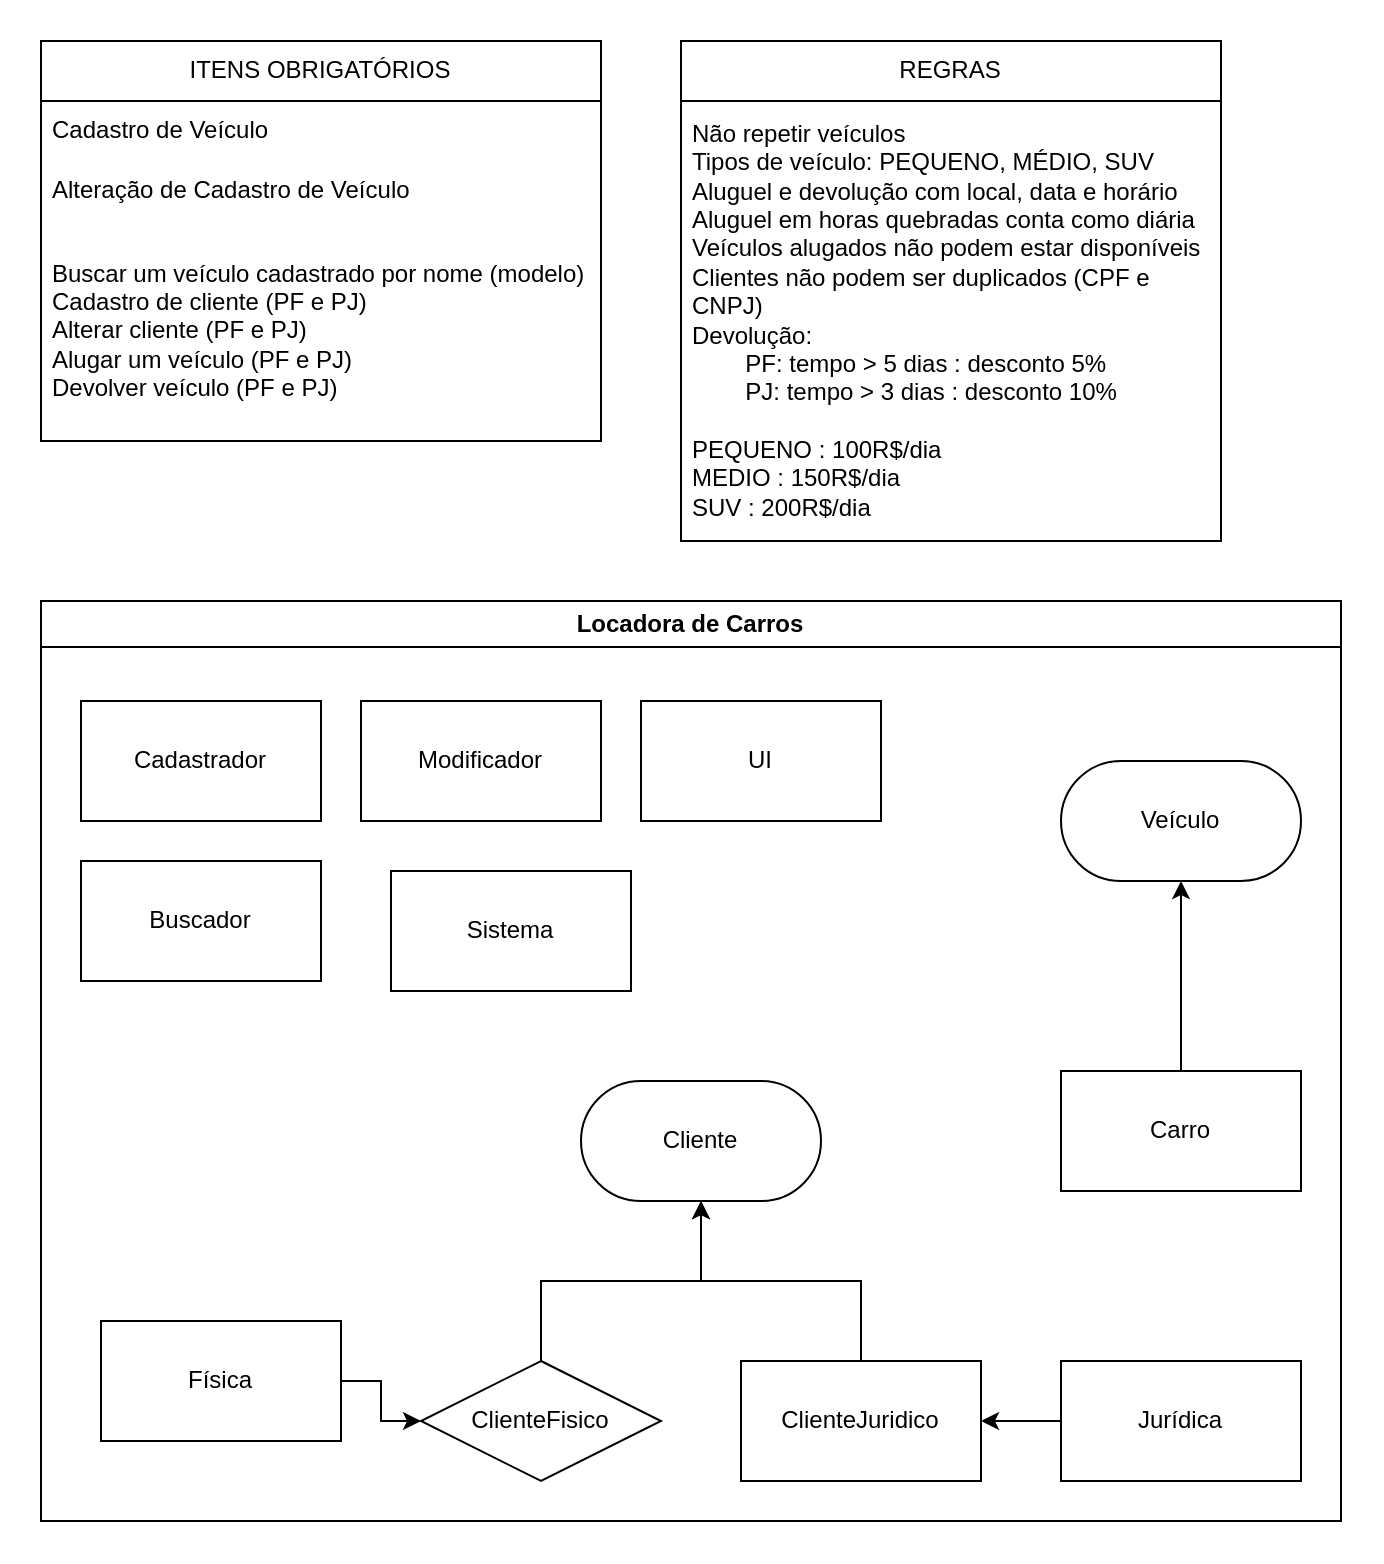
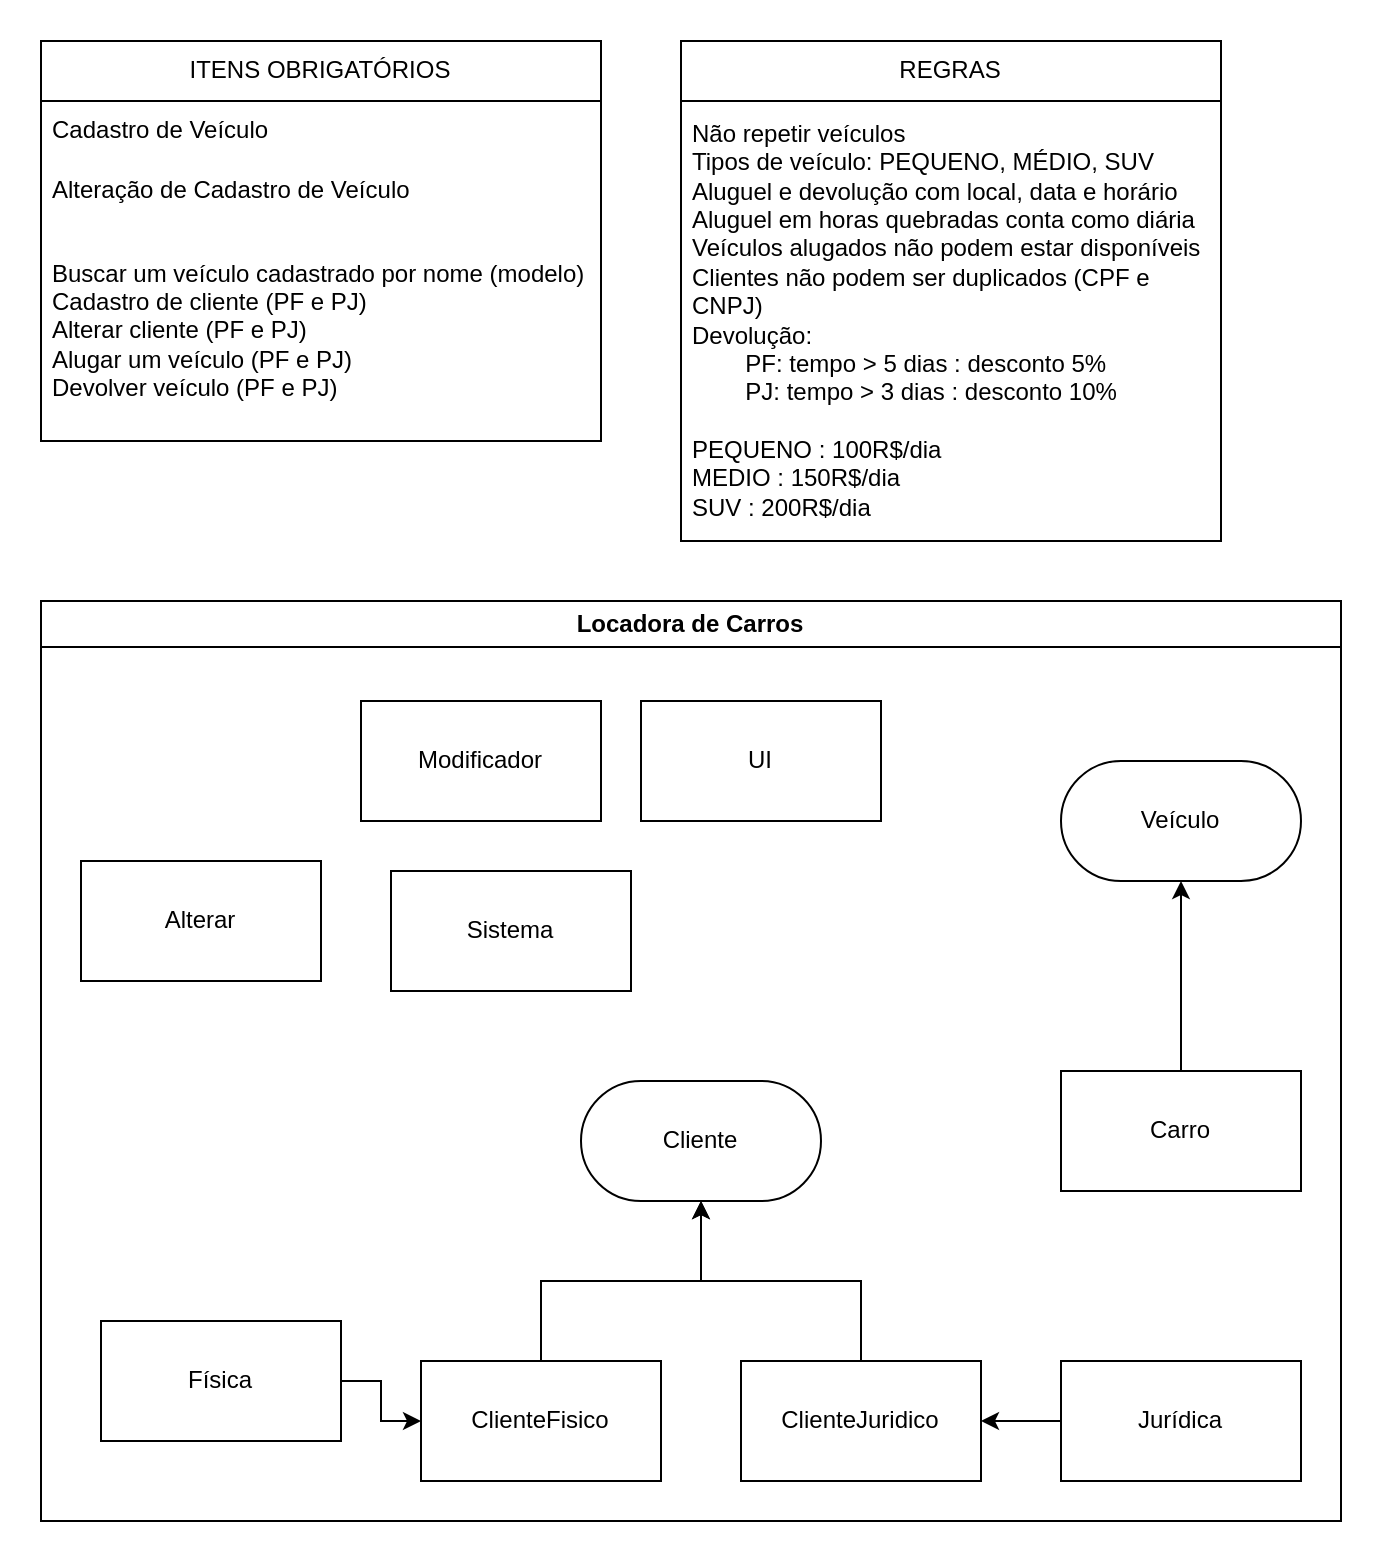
node "Cadastrador": removed
node "Buscador": label "Buscador" -> "Alterar"
node "ClienteFisico": shape diamond -> rectangle
